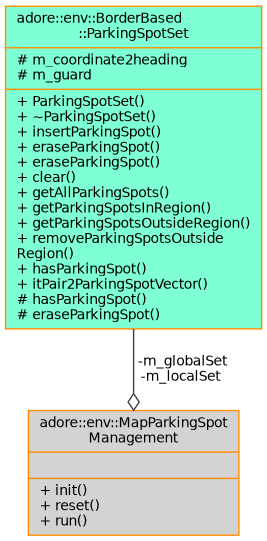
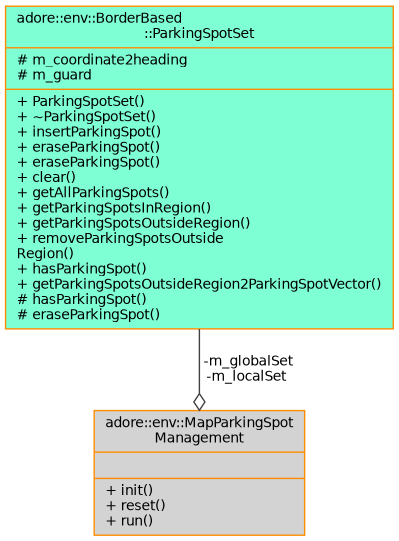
node "adore::env::BorderBased": text "+ itPair2ParkingSpotVector()" -> "+ getParkingSpotsOutsideRegion2ParkingSpotVector()"
